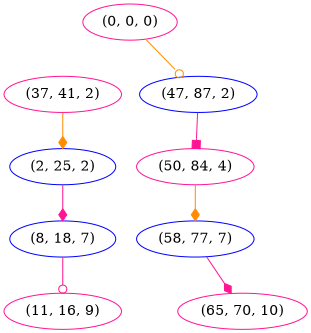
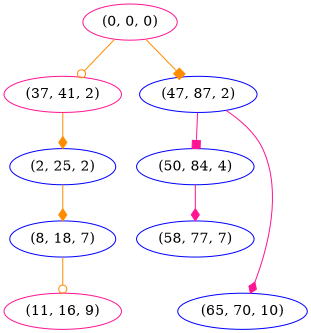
edge "(0, 0, 0)" -> "(47, 87, 2)": arrowhead odot -> box
edge "(0, 0, 0)" -> "(37, 41, 2)": added
node "(50, 84, 4)": color deeppink -> blue
edge "(2, 25, 2)" -> "(8, 18, 7)": color deeppink -> darkorange
edge "(50, 84, 4)" -> "(58, 77, 7)": color darkorange -> deeppink
edge "(58, 77, 7)" -> "(65, 70, 10)": now "(47, 87, 2)" -> "(65, 70, 10)"
edge "(8, 18, 7)" -> "(11, 16, 9)": color deeppink -> darkorange
node "(65, 70, 10)": color deeppink -> blue
